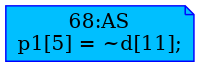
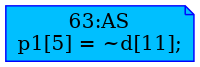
node "68:AS p1[5] = ~d[11];": label "68:AS p1[5] = ~d[11];" -> "63:AS p1[5] = ~d[11];"
